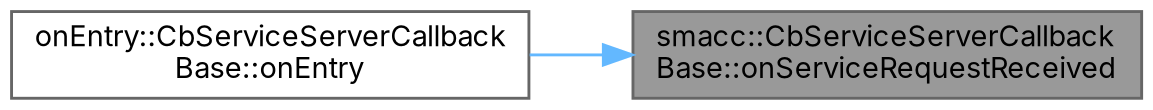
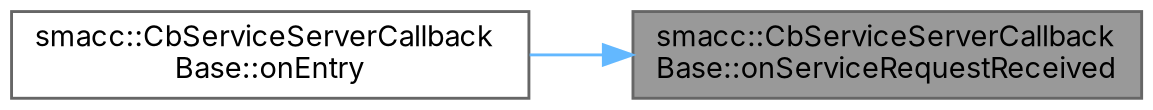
node "onEntry::CbServiceServerCallback Base::onEntry": label "onEntry::CbServiceServerCallback Base::onEntry" -> "smacc::CbServiceServerCallback Base::onEntry"
